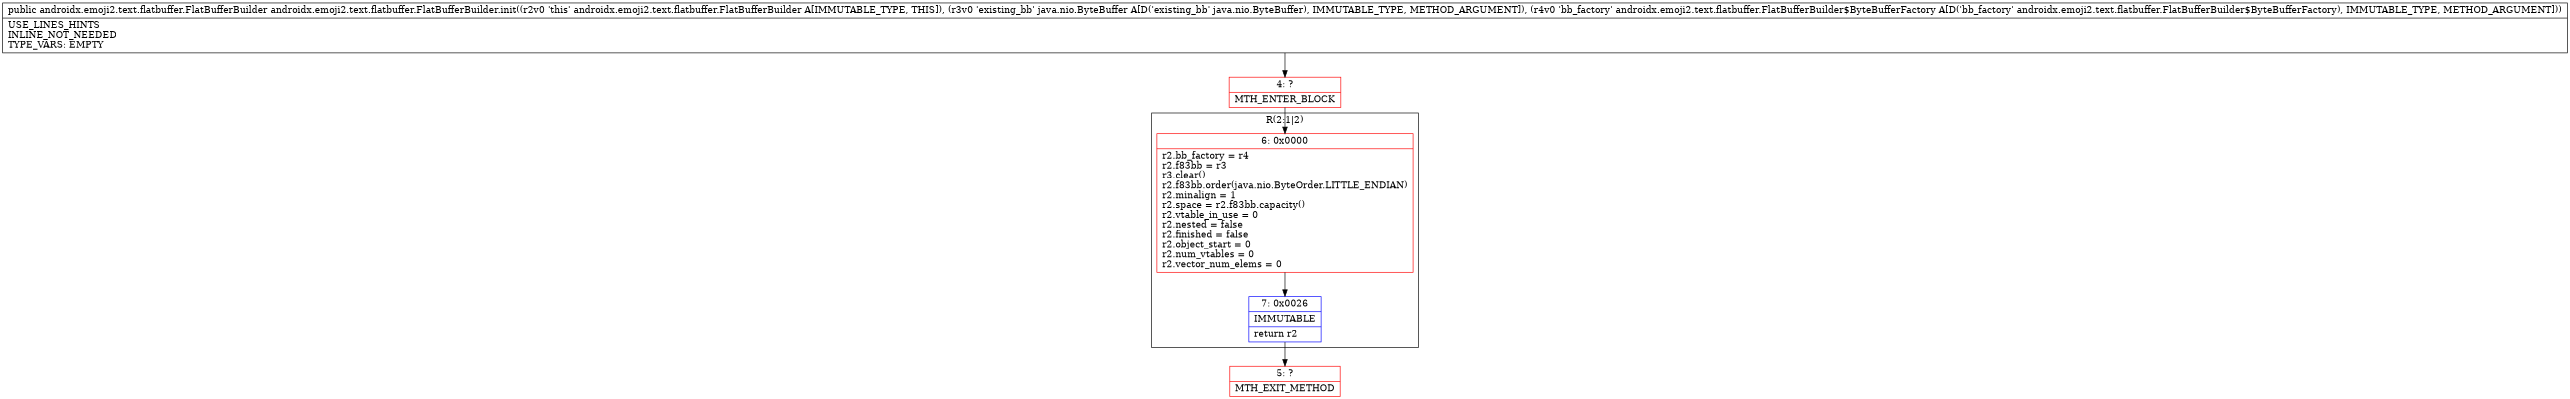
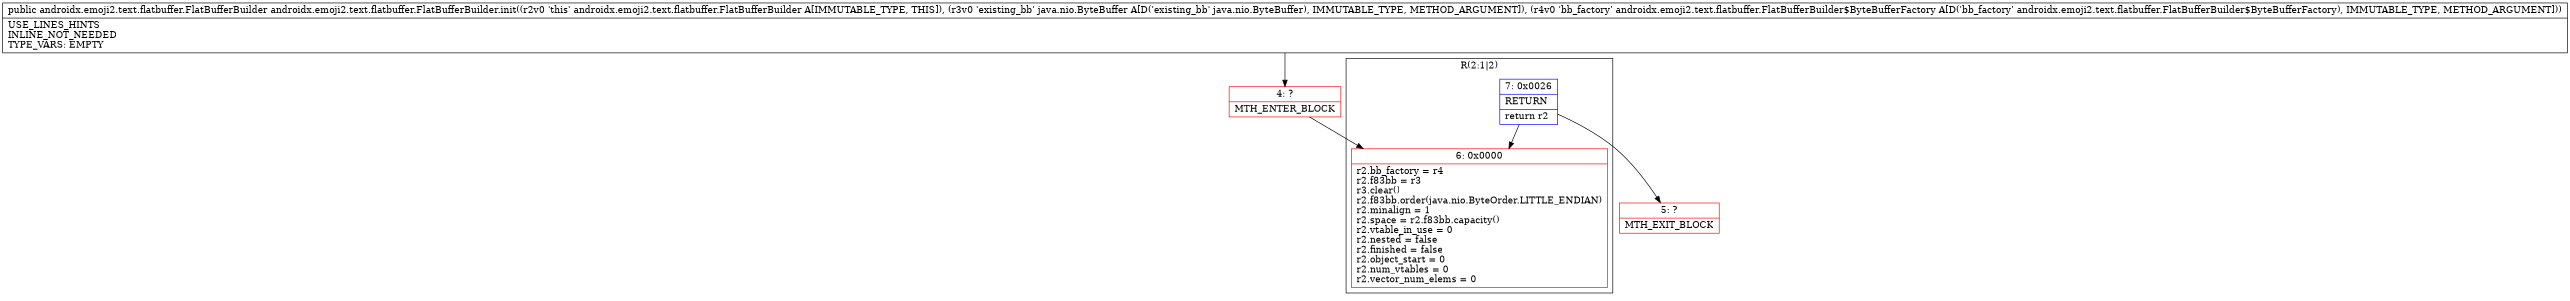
edge "6: 0x0000" -> "7: 0x0026": reversed
node "7: 0x0026": text "IMMUTABLE" -> "RETURN"
node "5: ?": text "MTH_EXIT_METHOD" -> "MTH_EXIT_BLOCK"
